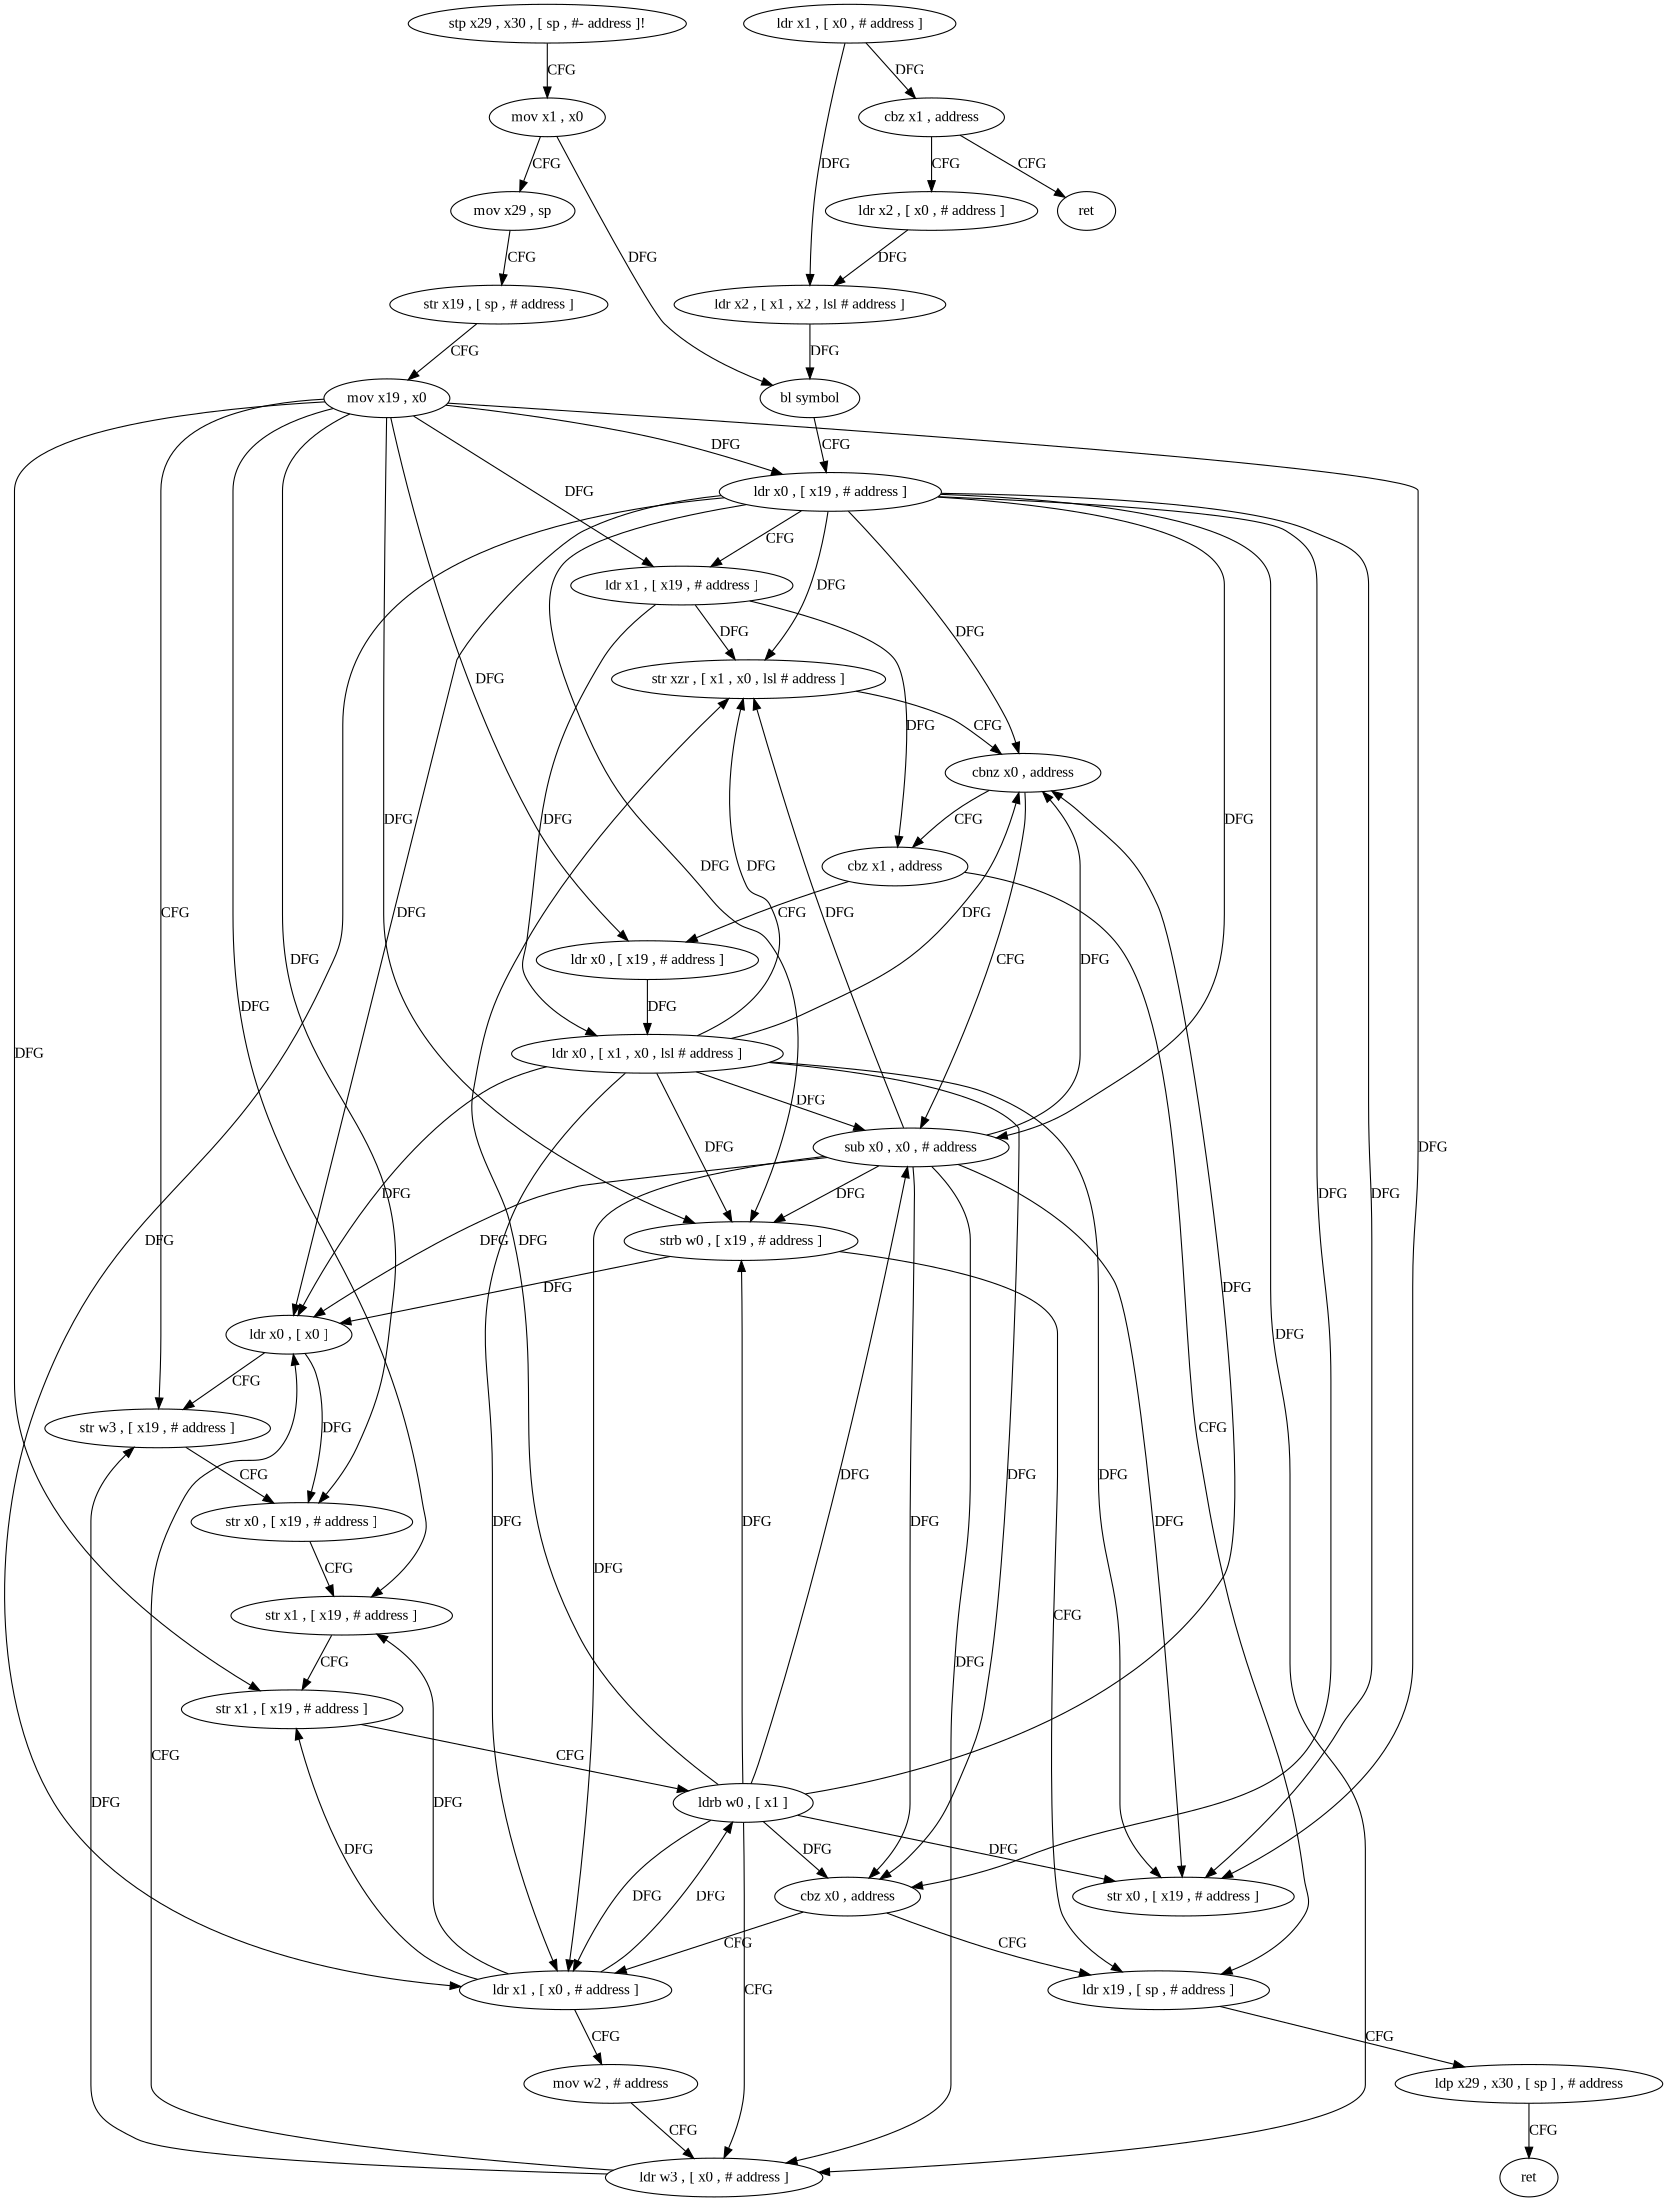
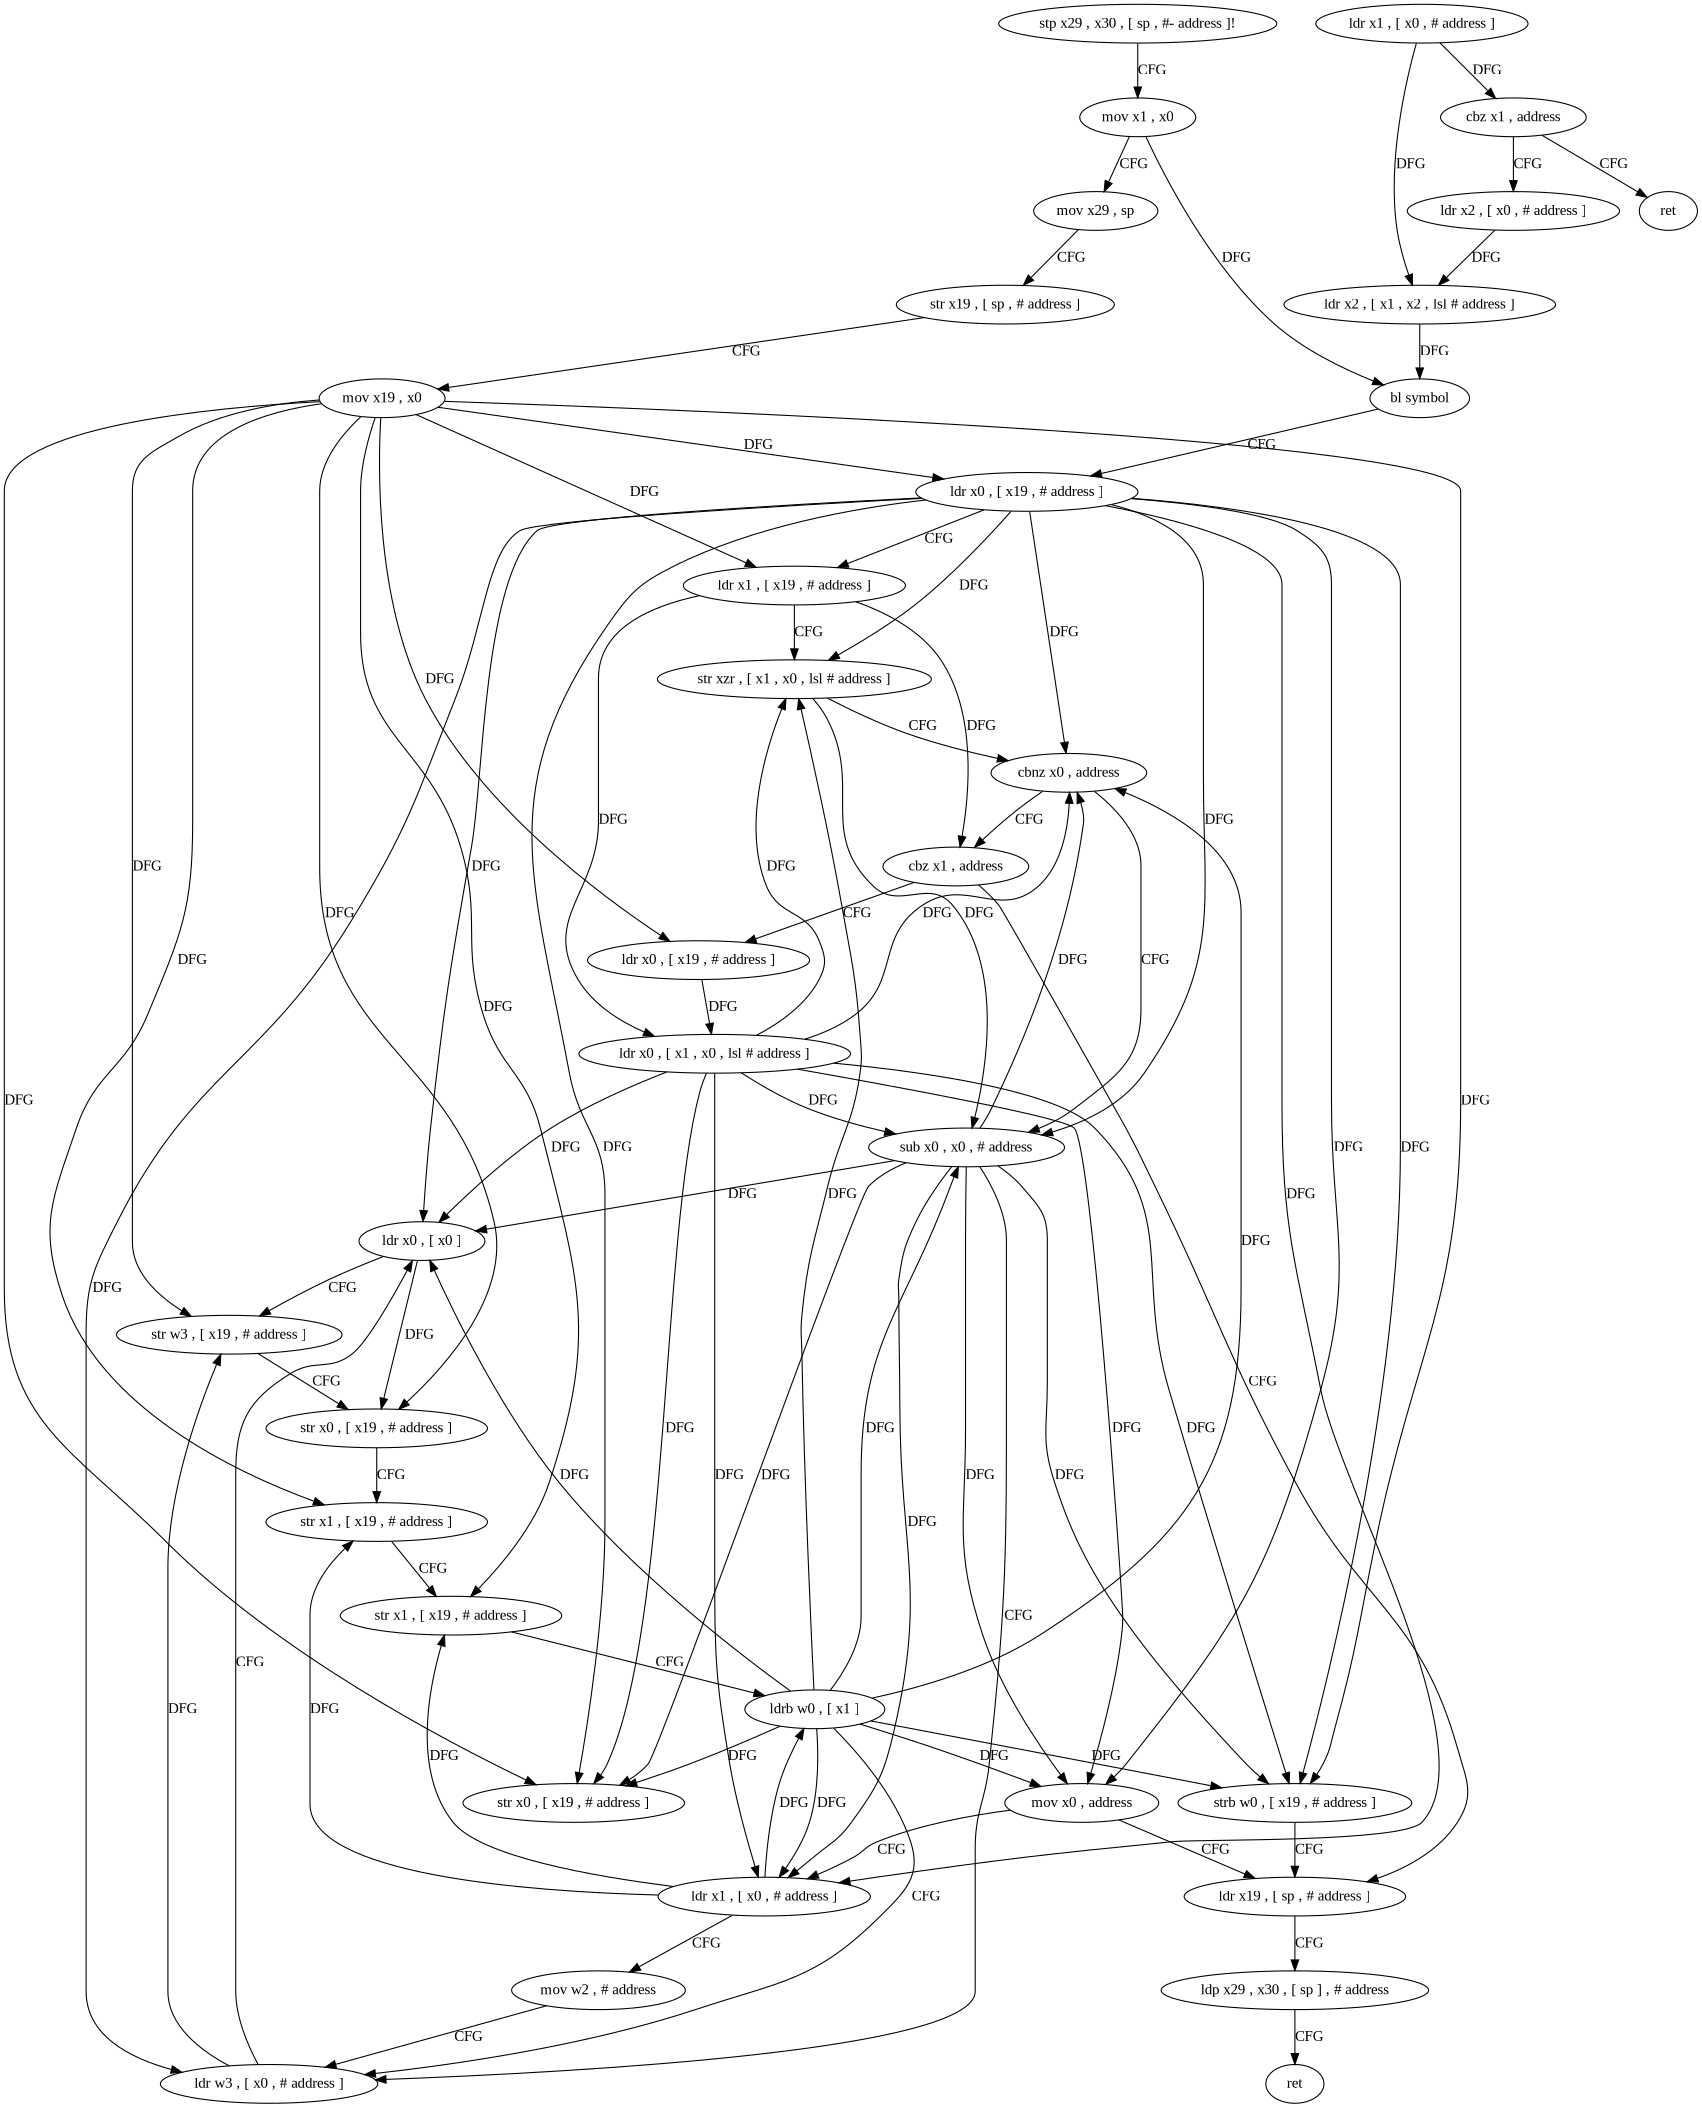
edge "ldr x1 , [ x19 , # address ]" -> "str xzr , [ x1 , x0 , lsl # address ]": label "DFG" -> "CFG"
edge "mov x19 , x0" -> "str w3 , [ x19 , # address ]": label "CFG" -> "DFG"
edge "sub x0 , x0 , # address" -> "str xzr , [ x1 , x0 , lsl # address ]": reversed
edge "strb w0 , [ x19 , # address ]" -> "ldr x0 , [ x0 ]": now "ldrb w0 , [ x1 ]" -> "ldr x0 , [ x0 ]"
edge "sub x0 , x0 , # address" -> "ldr w3 , [ x0 , # address ]": label "DFG" -> "CFG"
node "cbz x0 , address": label "cbz x0 , address" -> "mov x0 , address"
